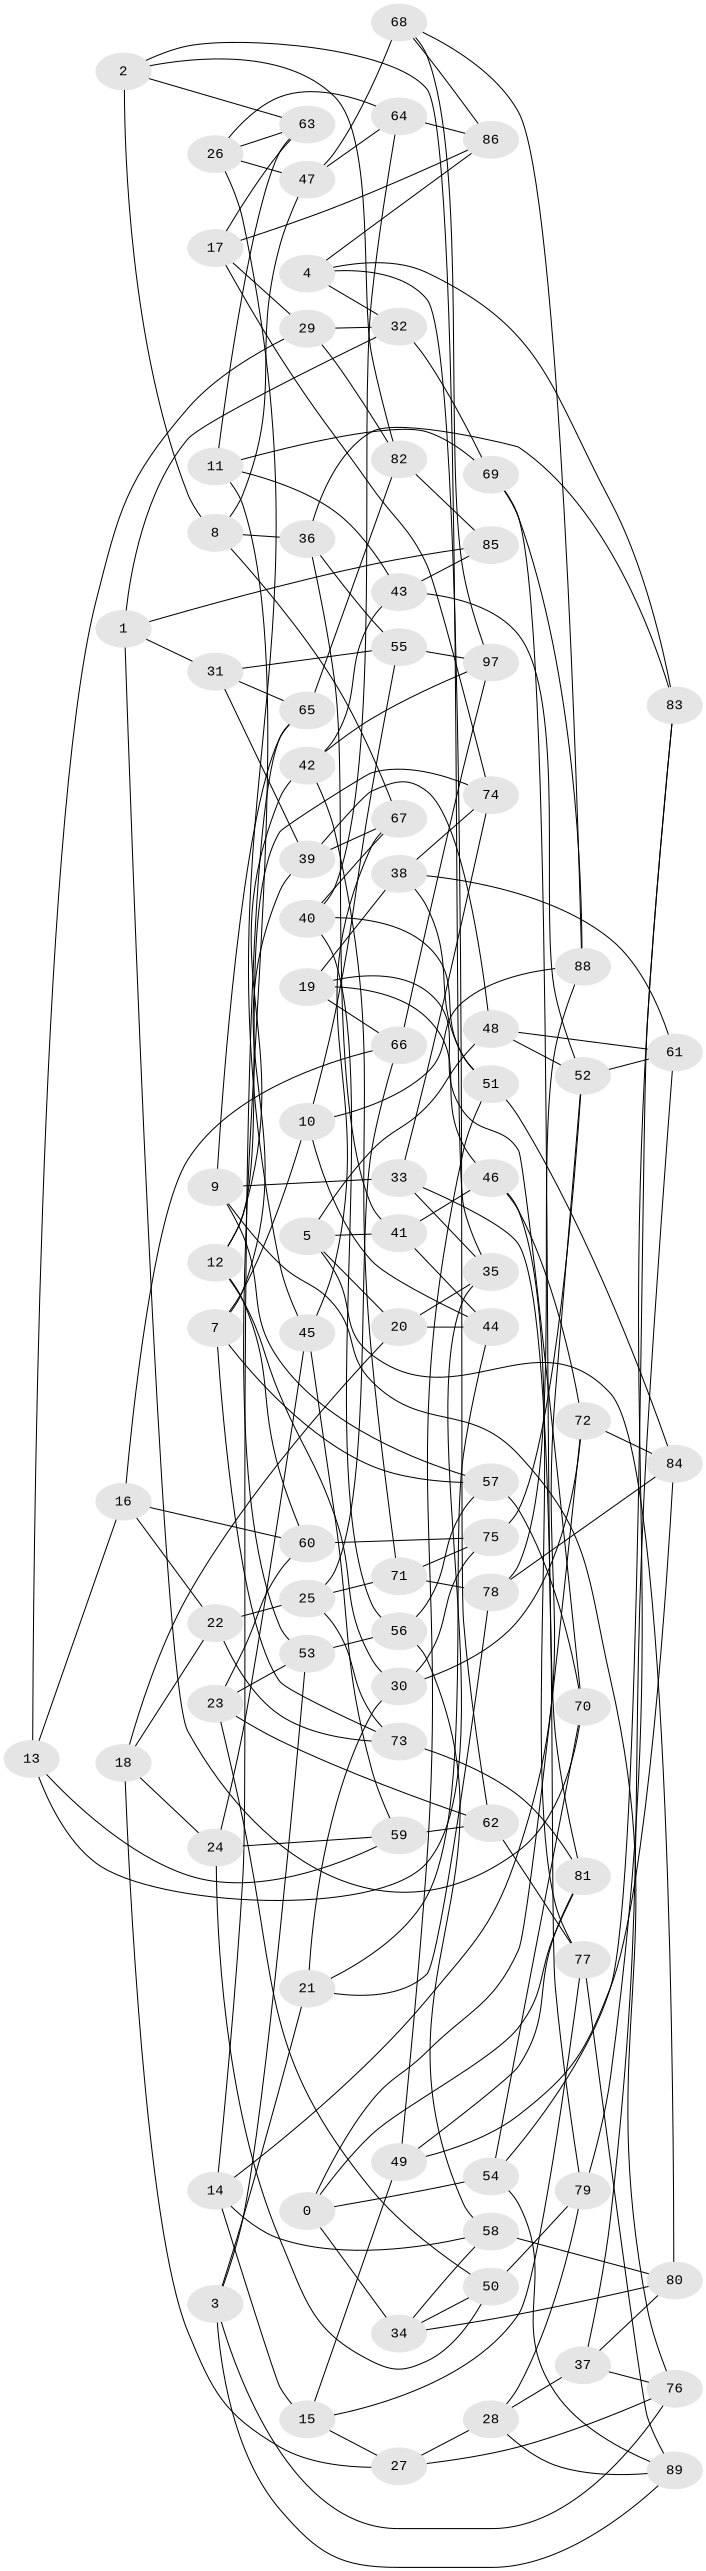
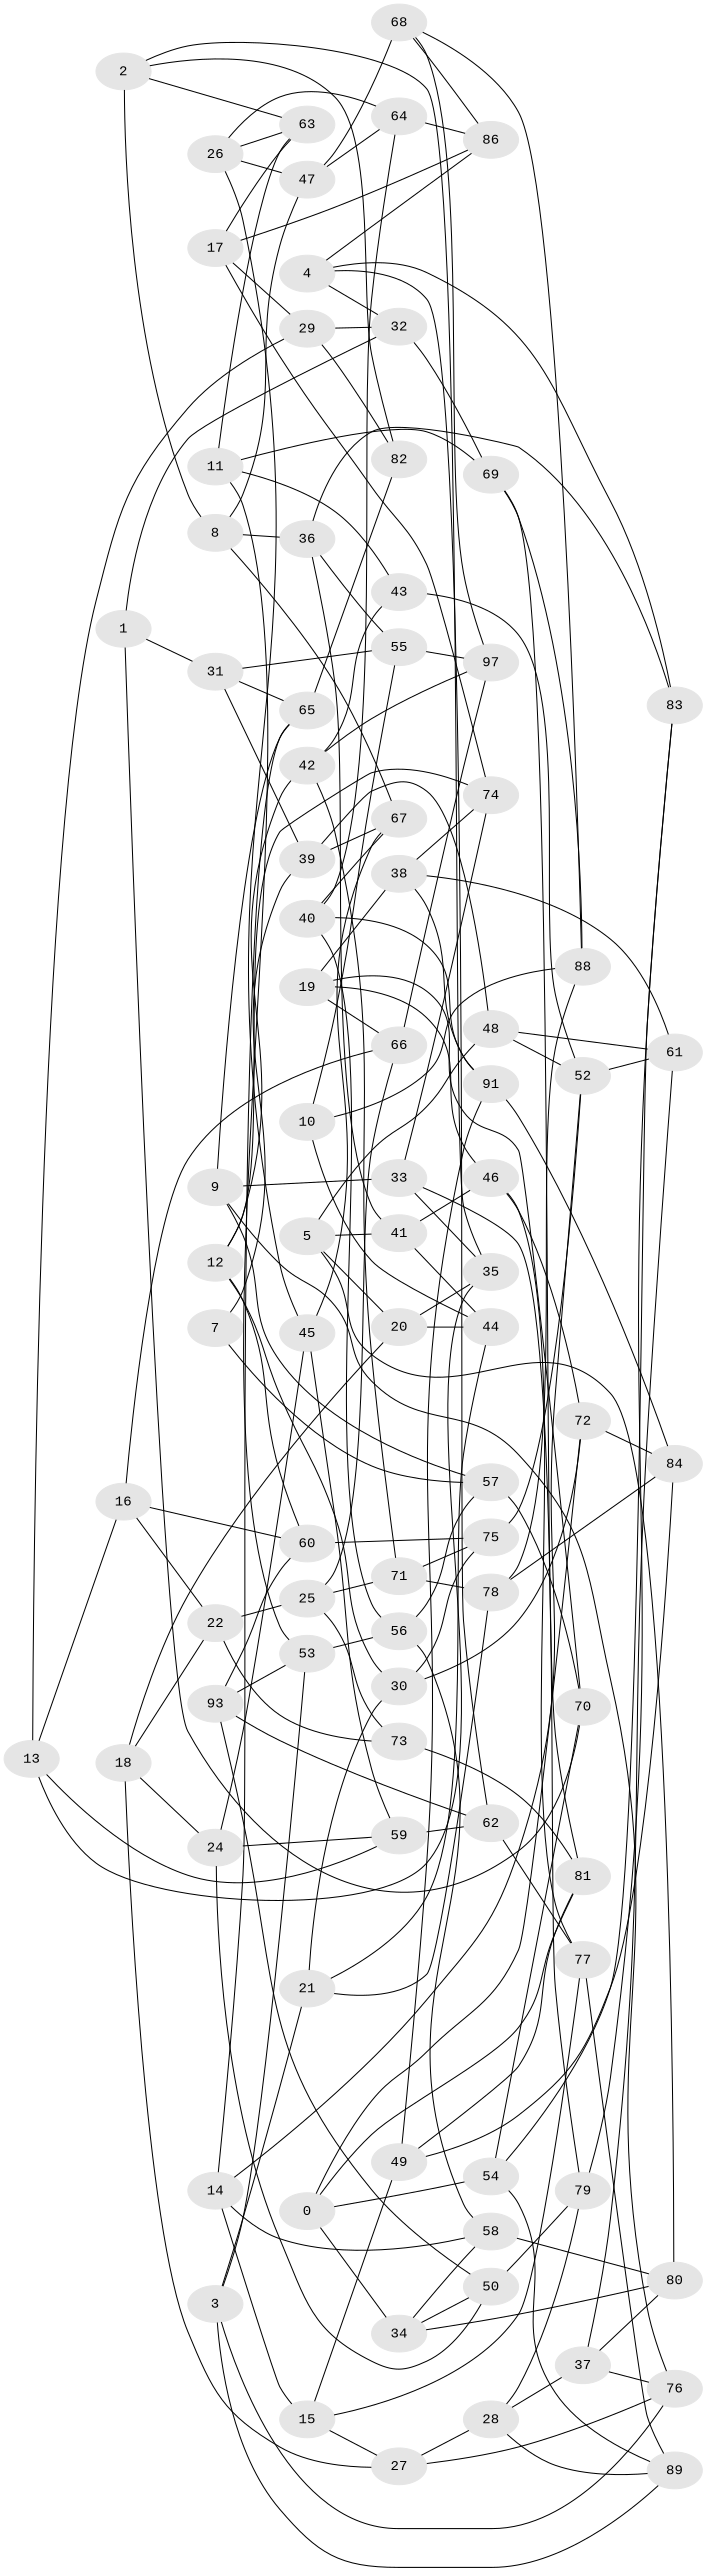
node "85": removed
node "51": label "51" -> "91"
edge "10" -- "7": removed
edge "7" -- "73": removed
node "23": label "23" -> "93"
